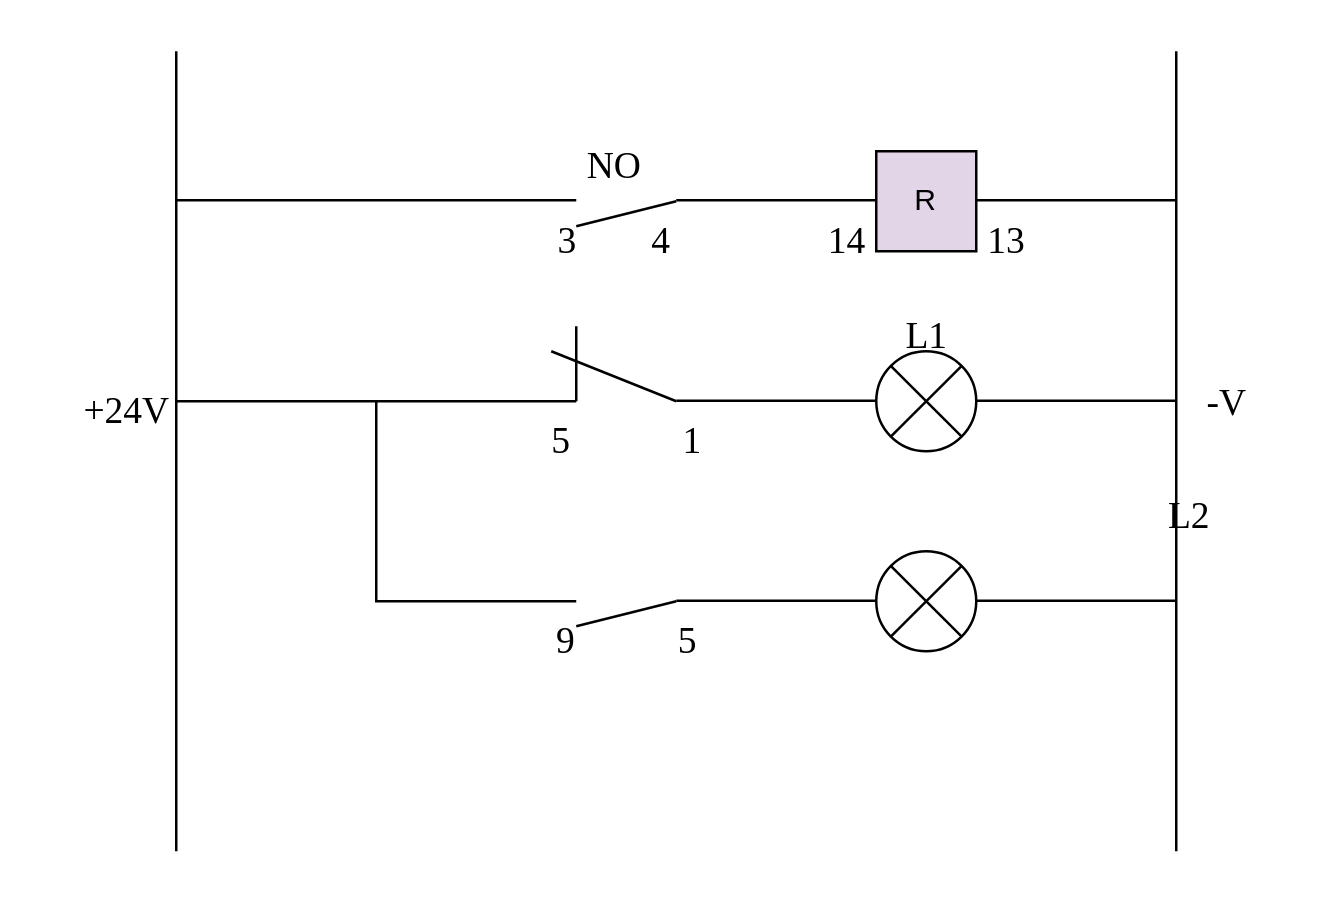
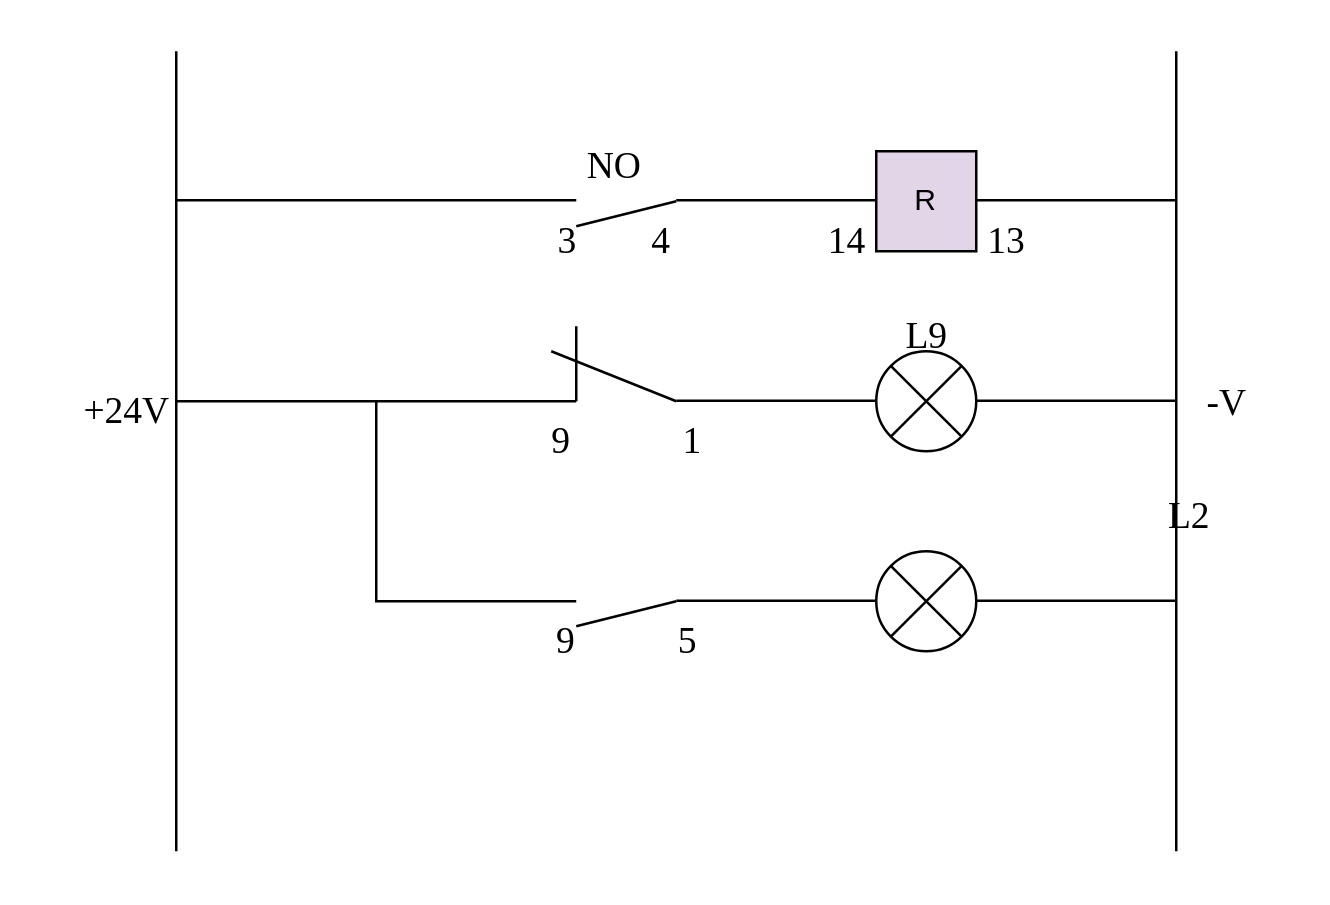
node "L1": label "L1" -> "L9"
node "5 1": label "5 1" -> "9 1"
